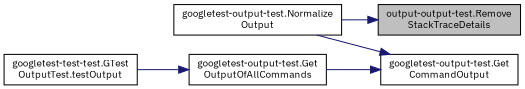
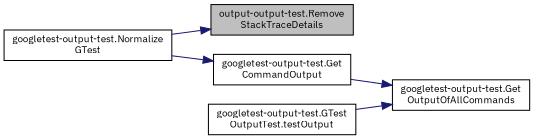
node "googletest-output-test.Normalize Output": label "googletest-output-test.Normalize Output" -> "googletest-output-test.Normalize GTest"
node "googletest-test-test.GTest OutputTest.testOutput": label "googletest-test-test.GTest OutputTest.testOutput" -> "googletest-output-test.GTest OutputTest.testOutput"
edge "googletest-output-test.Get OutputOfAllCommands" -> "googletest-output-test.Get CommandOutput": reversed
